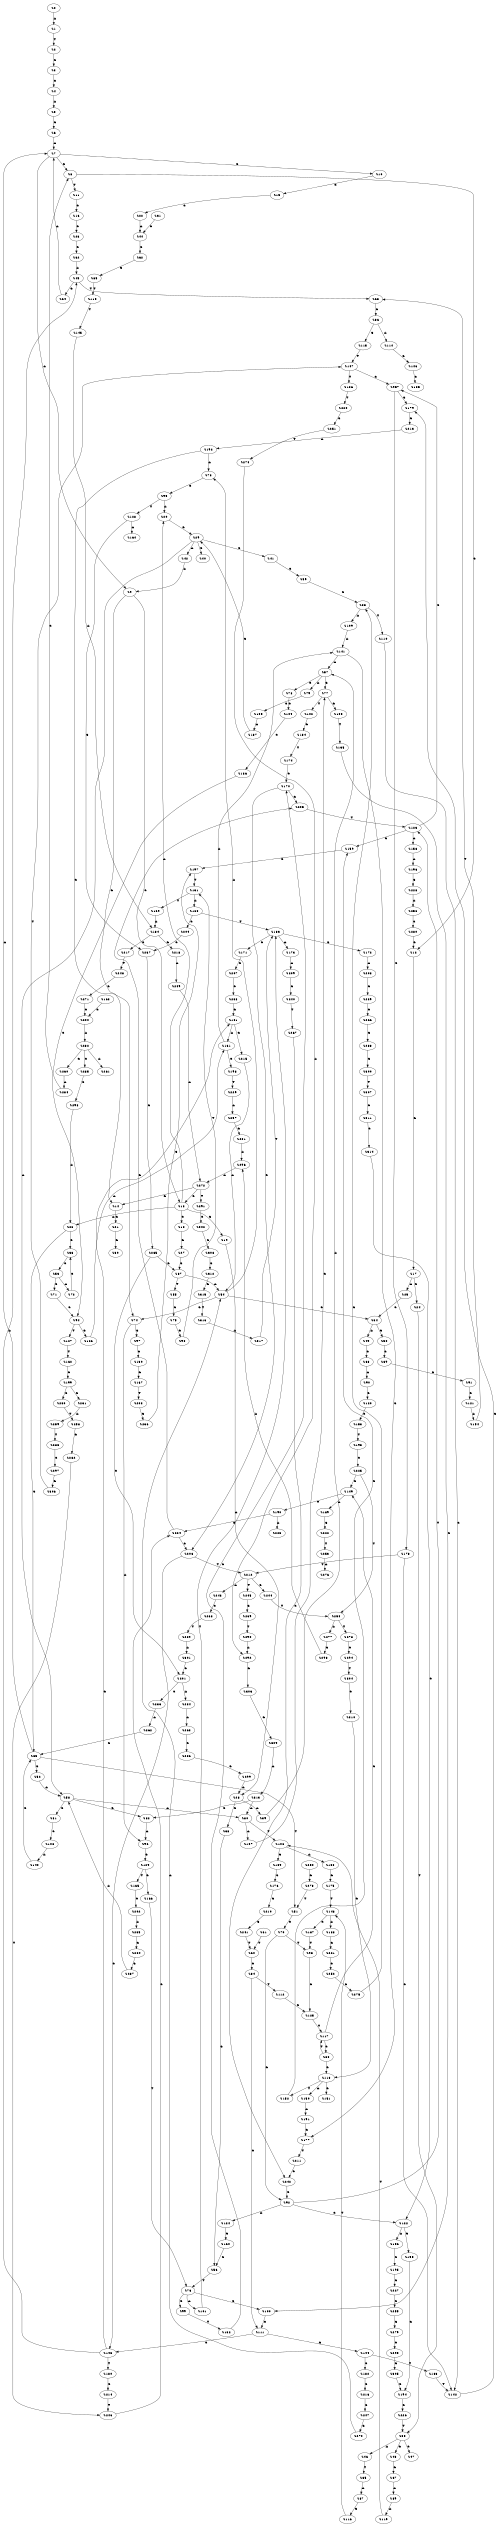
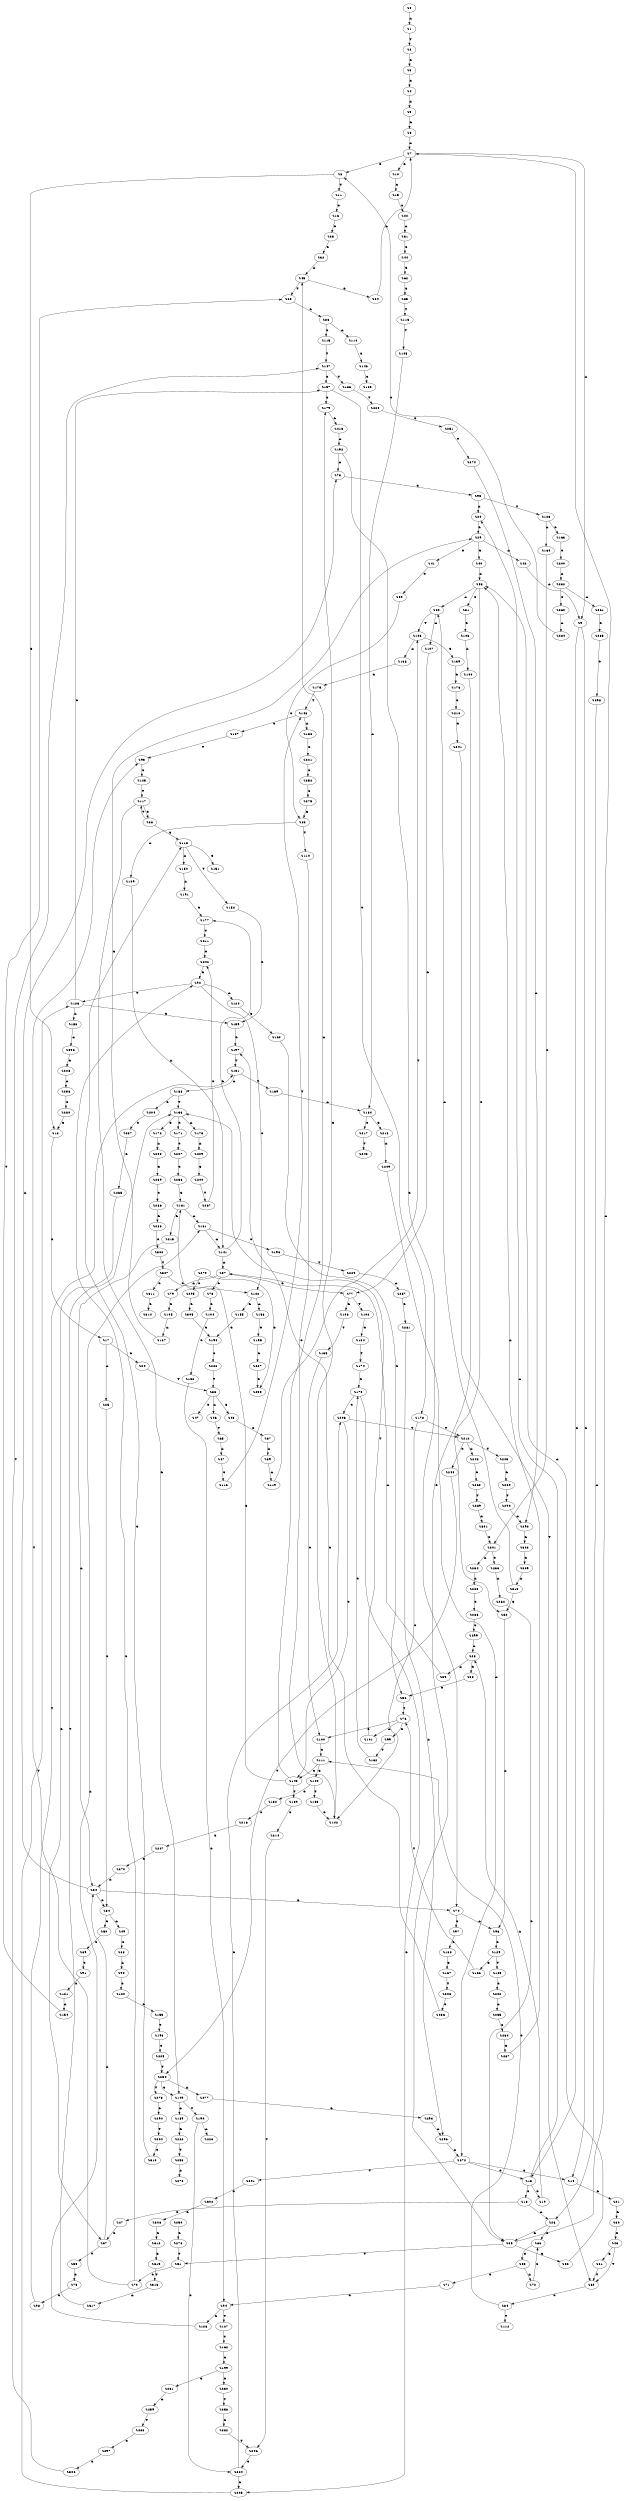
edge "S22" -> "S44": now "S22" -> "S31"
node "S957": label "S957" -> "S157"
edge "S128" -> "S237": now "S128" -> "S163"
node "S196": label "S196" -> "S396"
node "S271": removed
edge "S232" -> "S285": now "S261" -> "S285"
edge "S29" -> "S58": now "S40" -> "S58"
edge "S13" -> "S26": now "S18" -> "S26"
edge "S265" -> "S201": now "S164" -> "S201"
edge "S225" -> "S149": now "S254" -> "S149"
edge "S314" -> "S122": now "S307" -> "S122"
edge "S112" -> "S125": removed, label "C"
node "S43": added
edge "S255" -> "S279": reversed
edge "S183" -> "S142": label "T" -> "C"
